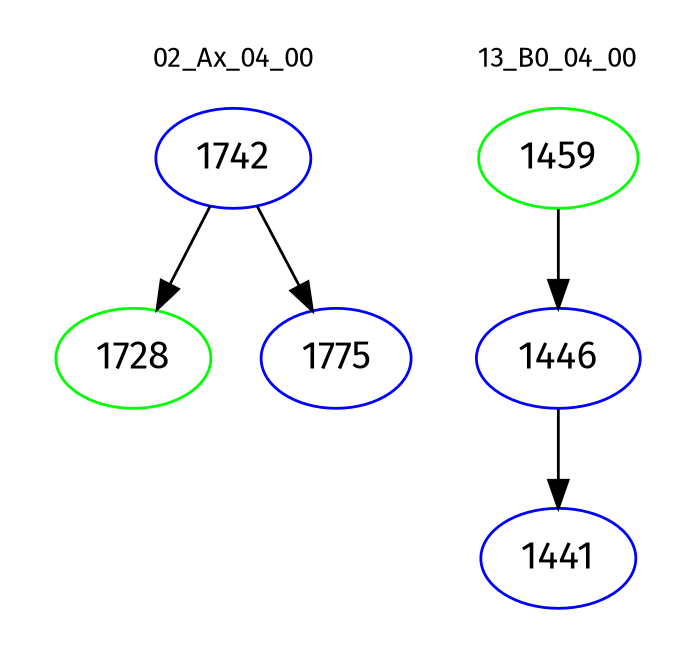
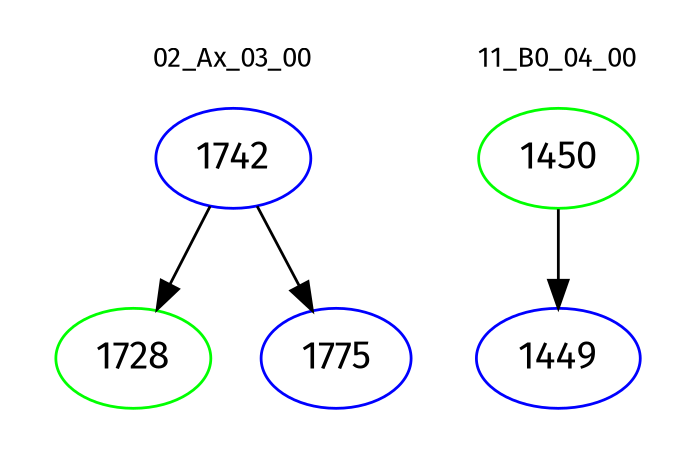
cluster "02_Ax_04_00": label "02_Ax_04_00" -> "02_Ax_03_00"
cluster "13_B0_04_00": label "13_B0_04_00" -> "11_B0_04_00"
node "1459": label "1459" -> "1450"
node "1446": label "1446" -> "1449"
node "1441": removed
